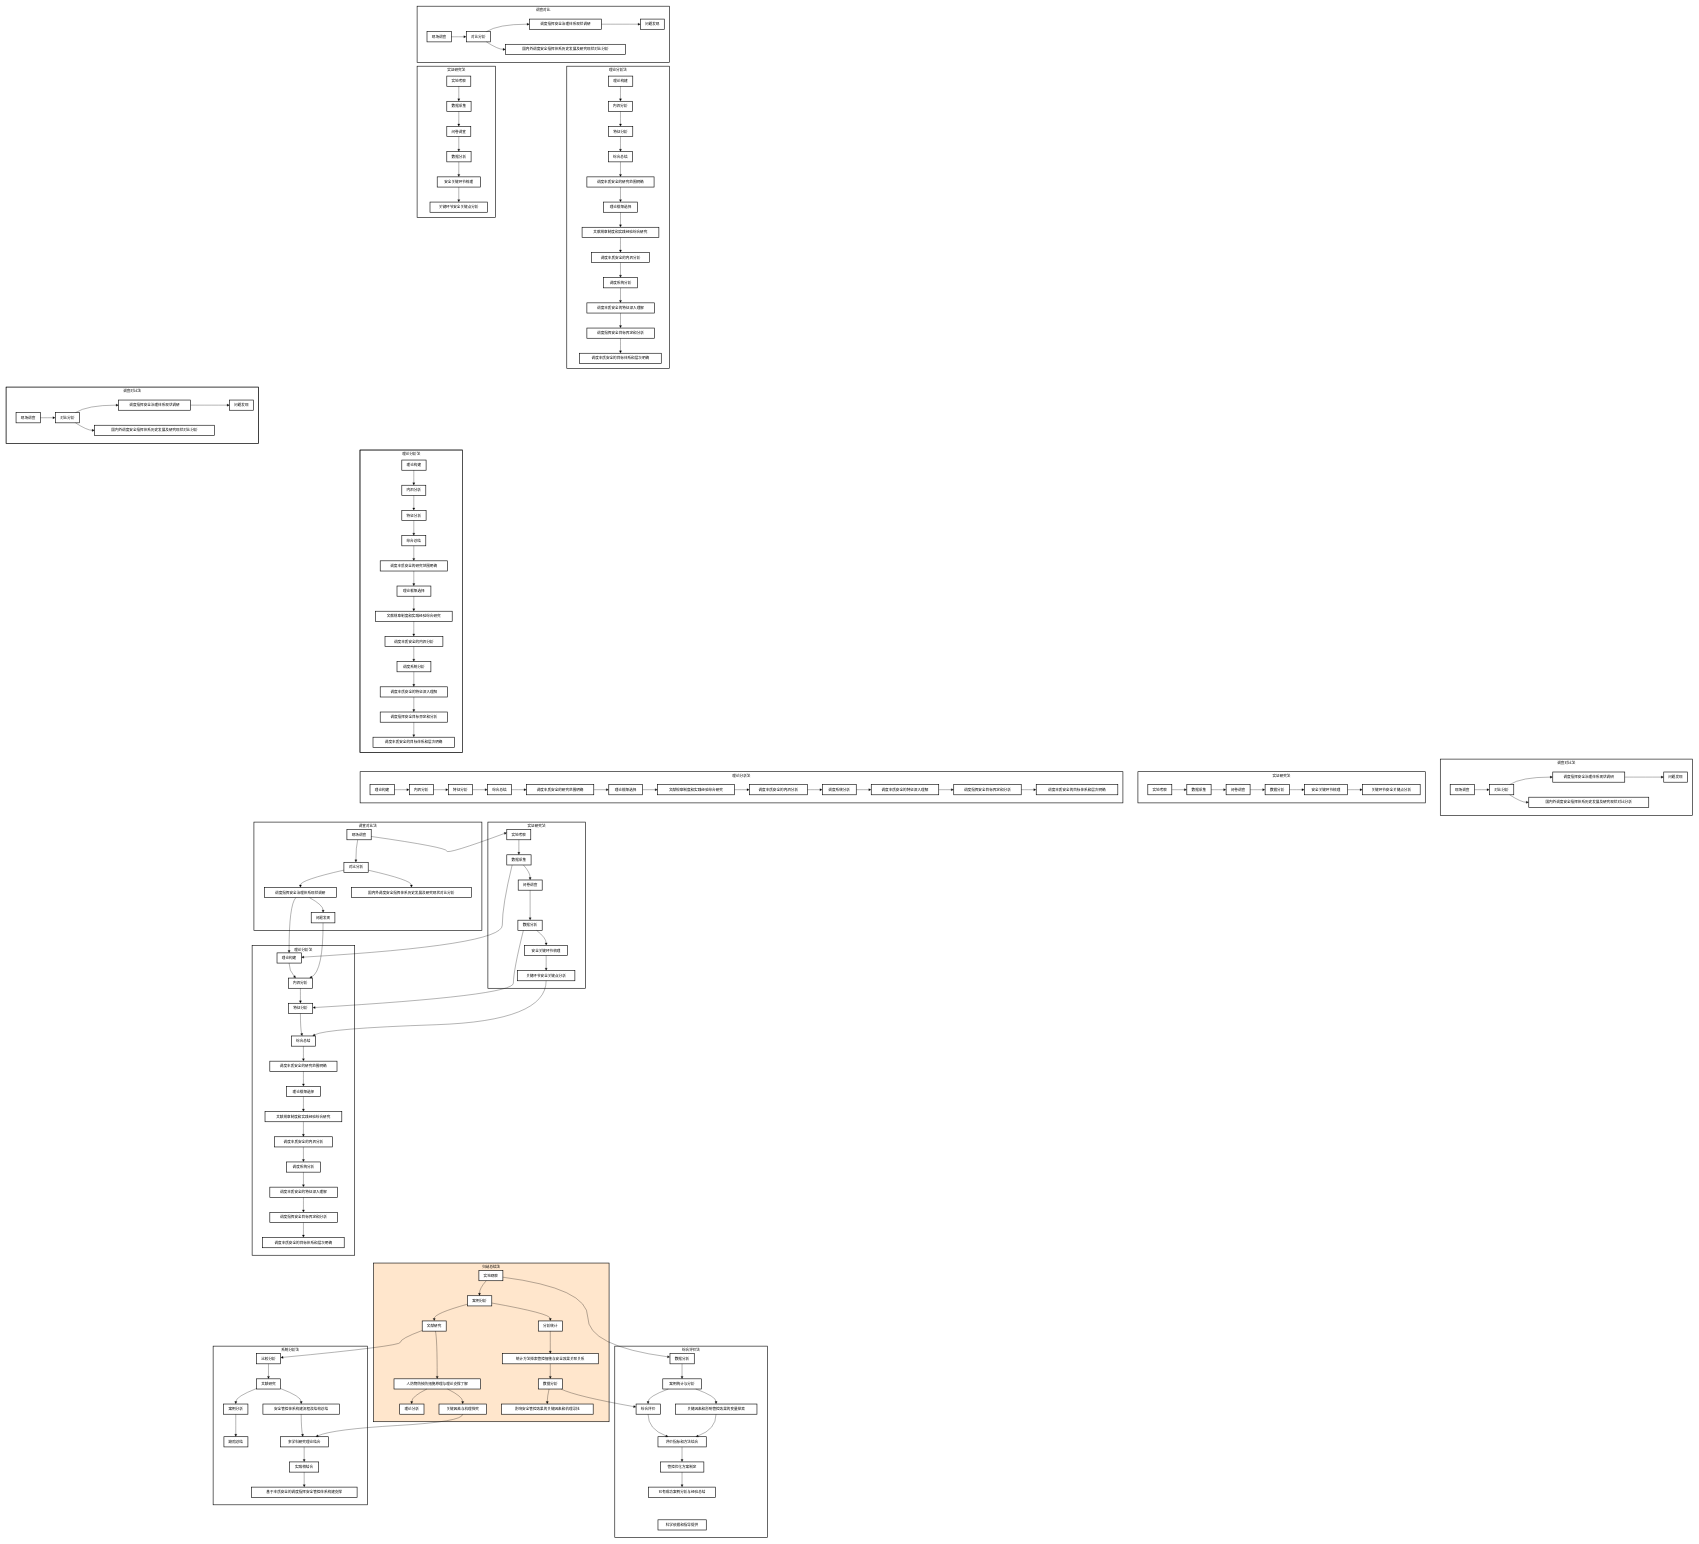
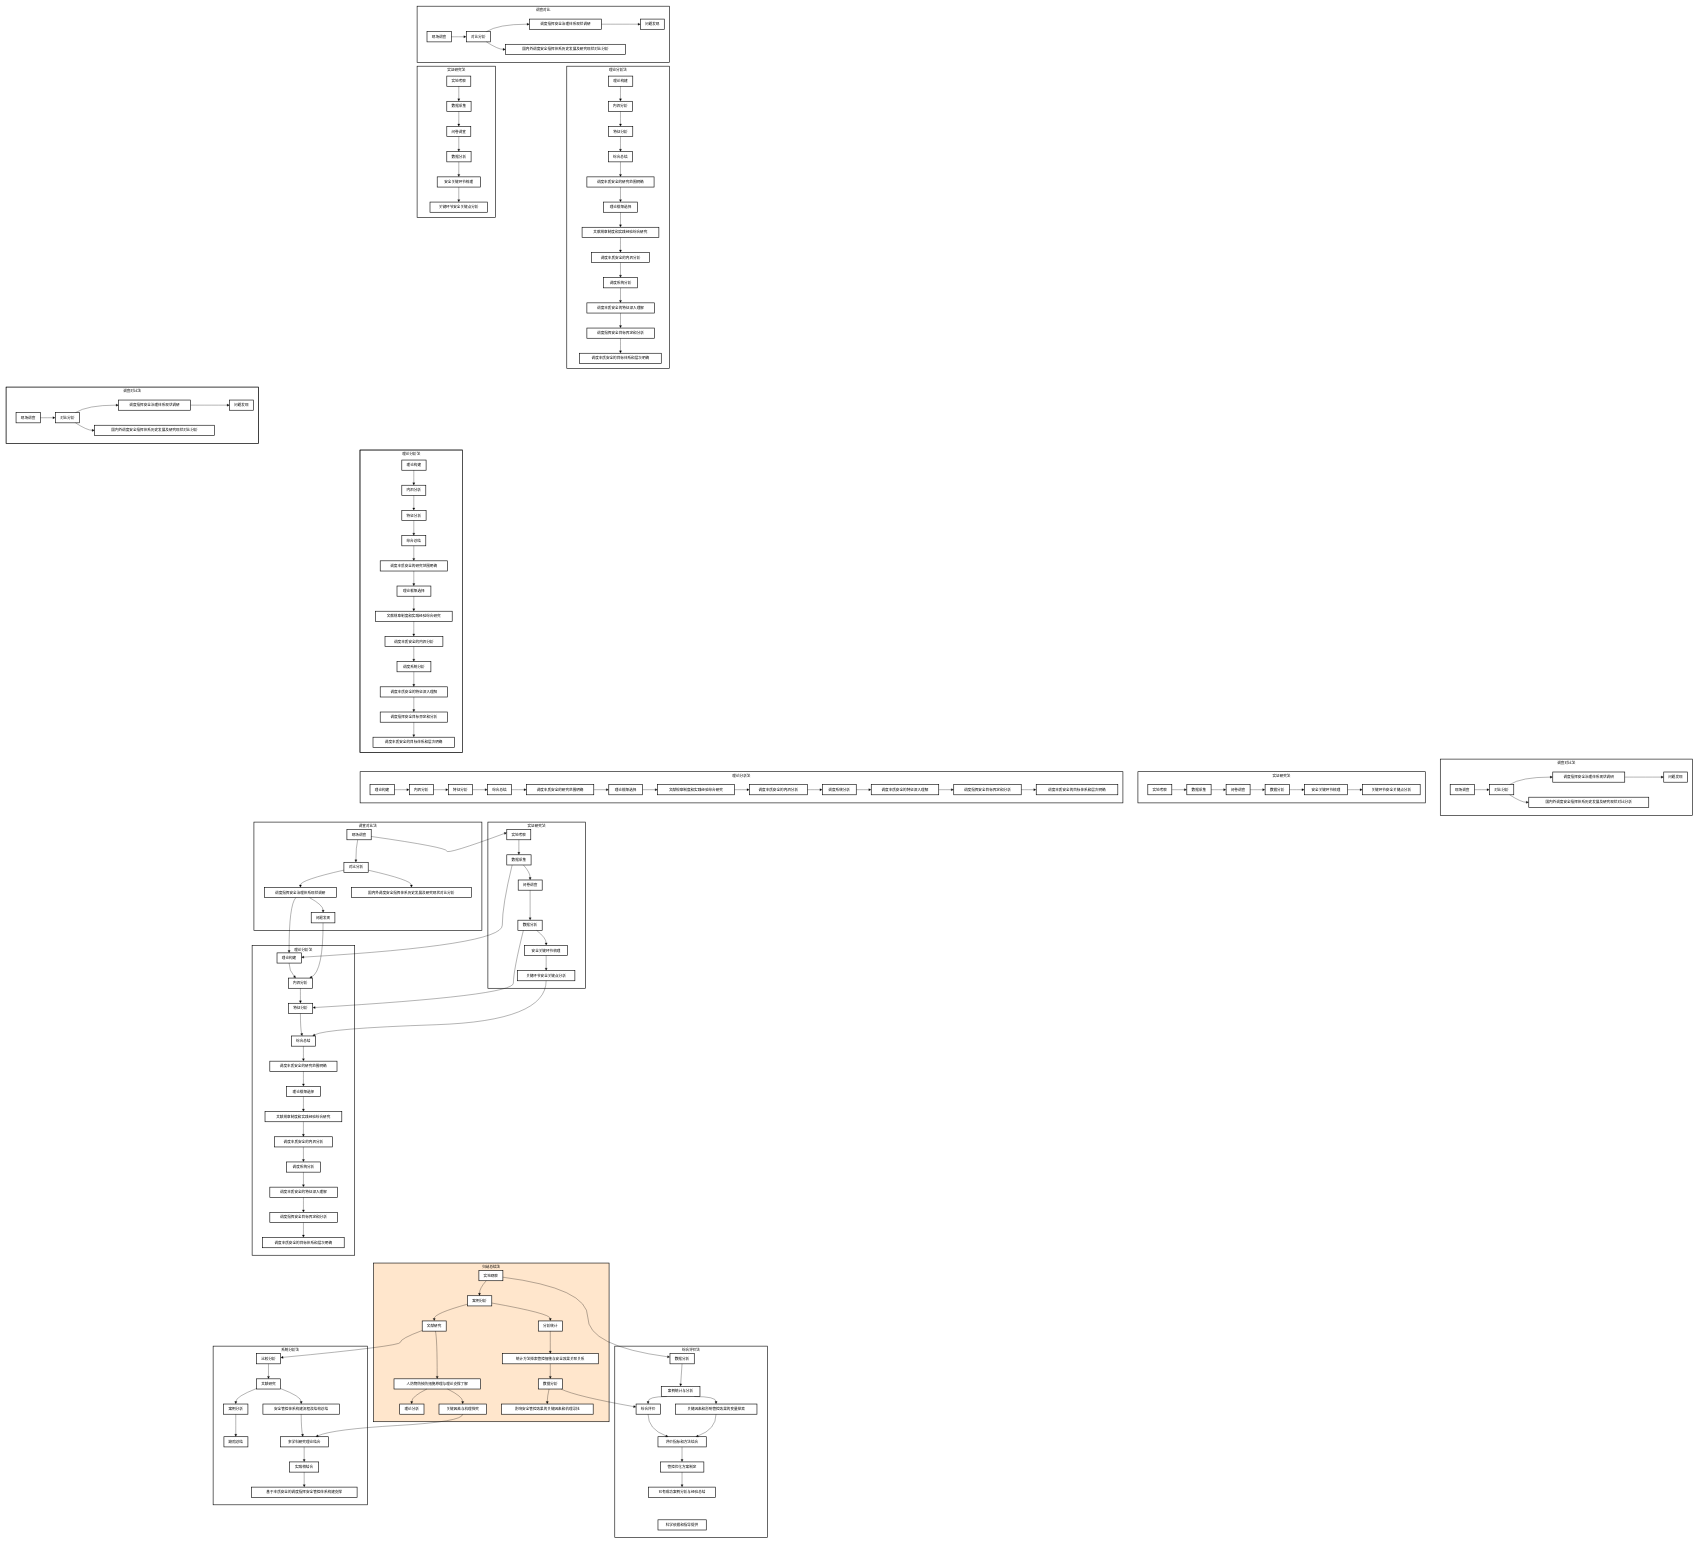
node "案例统计与分析": moved (682, 1384) -> (681, 1392)
